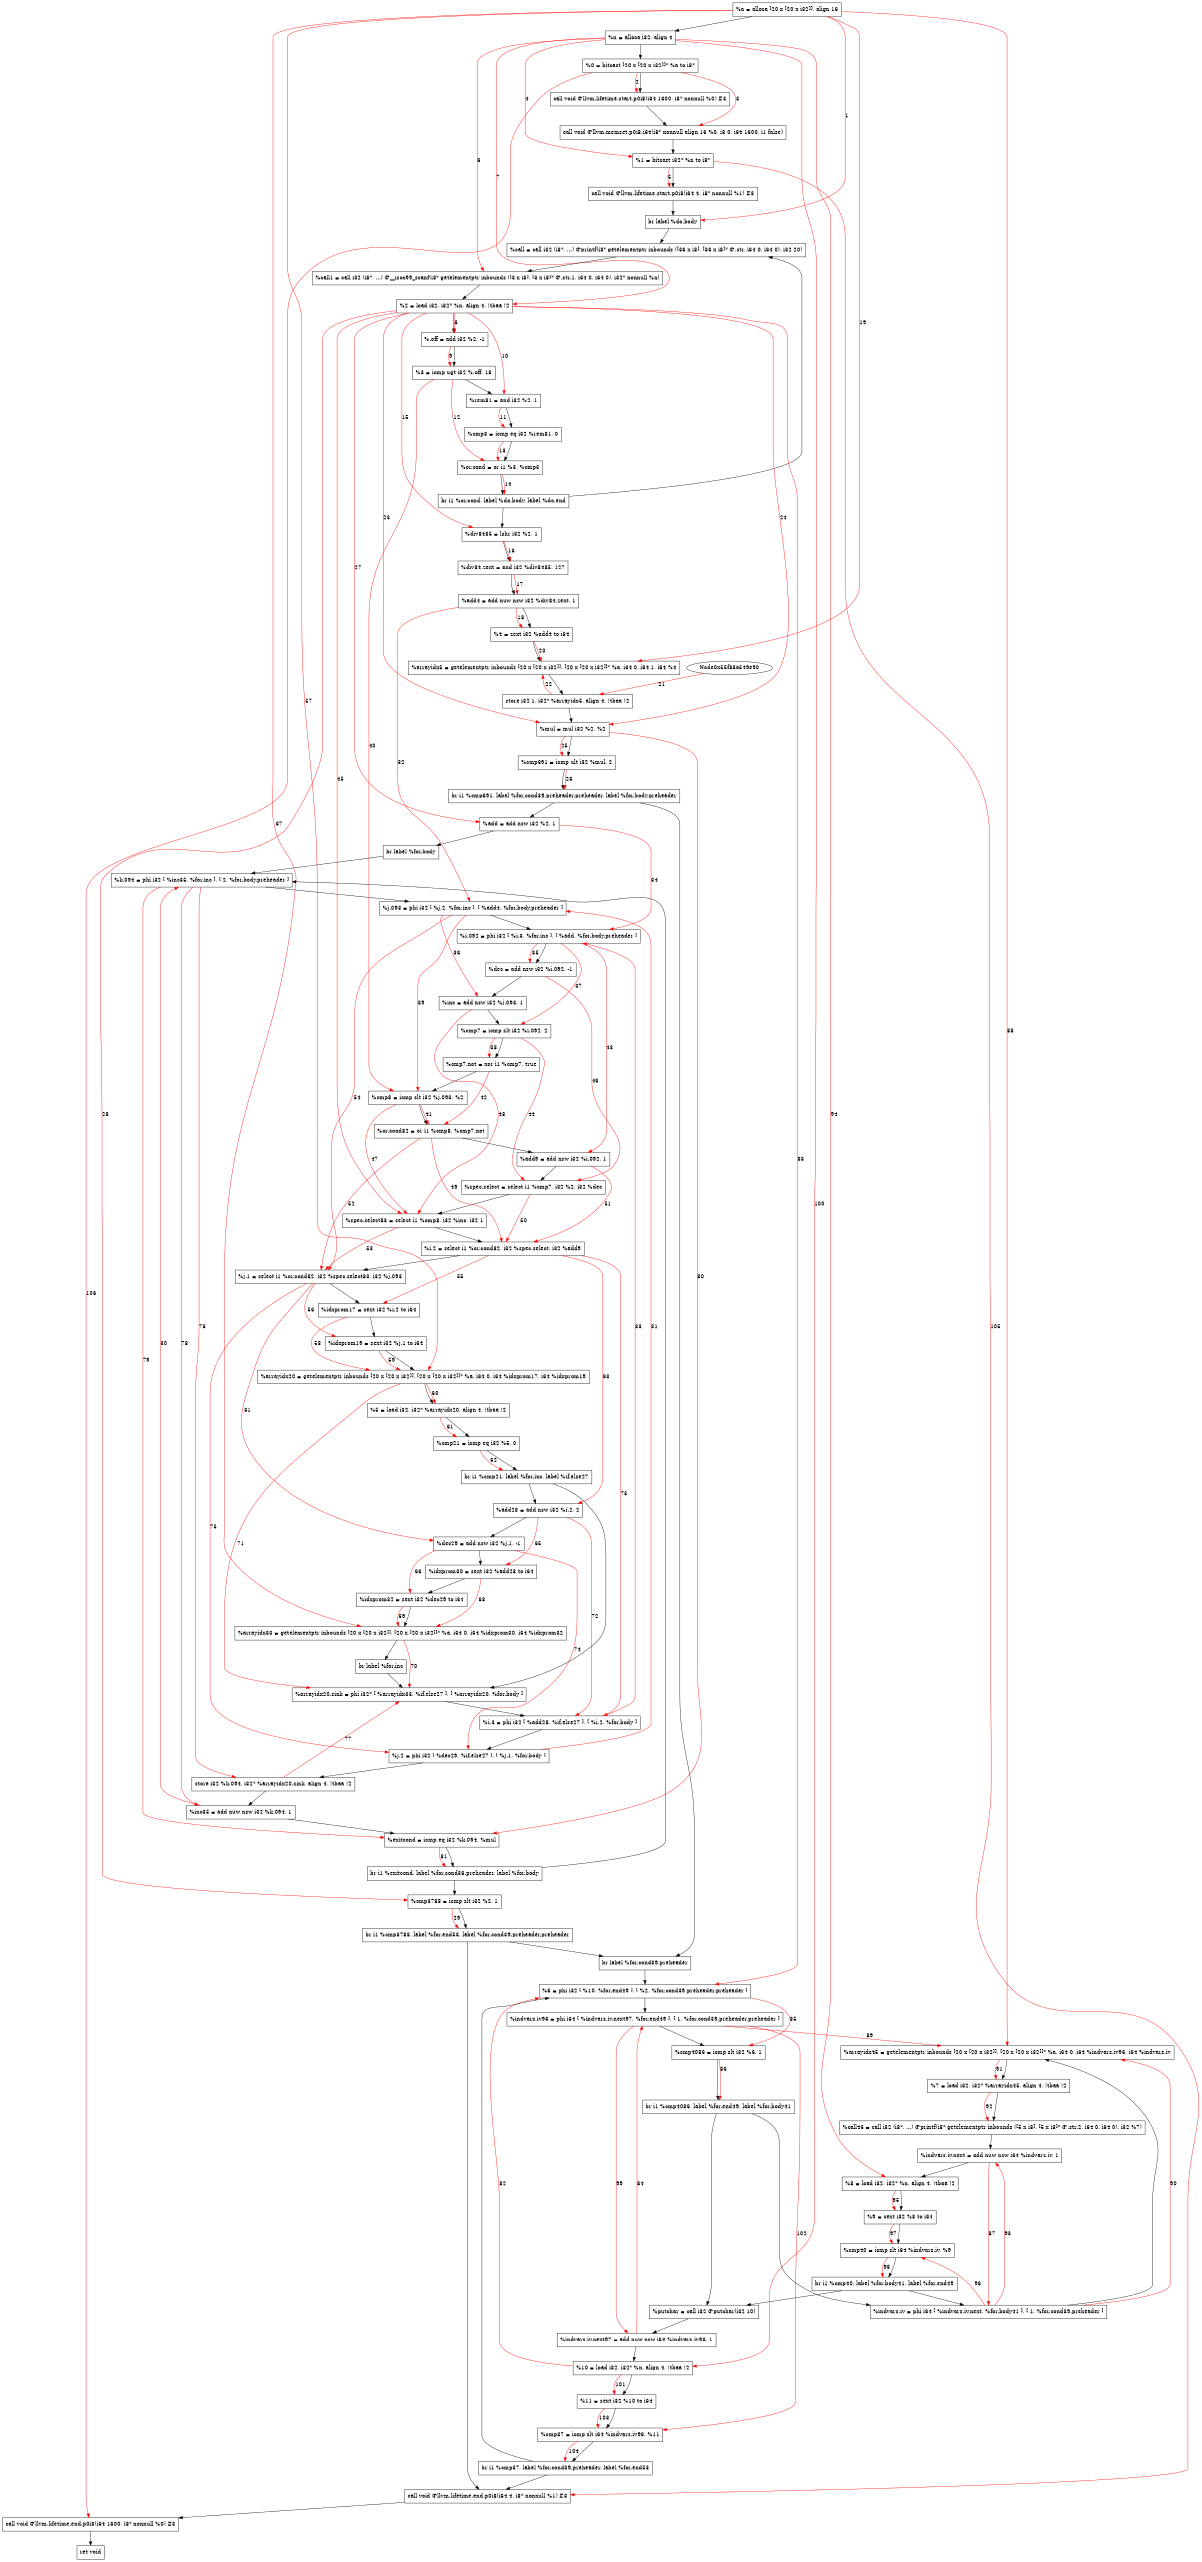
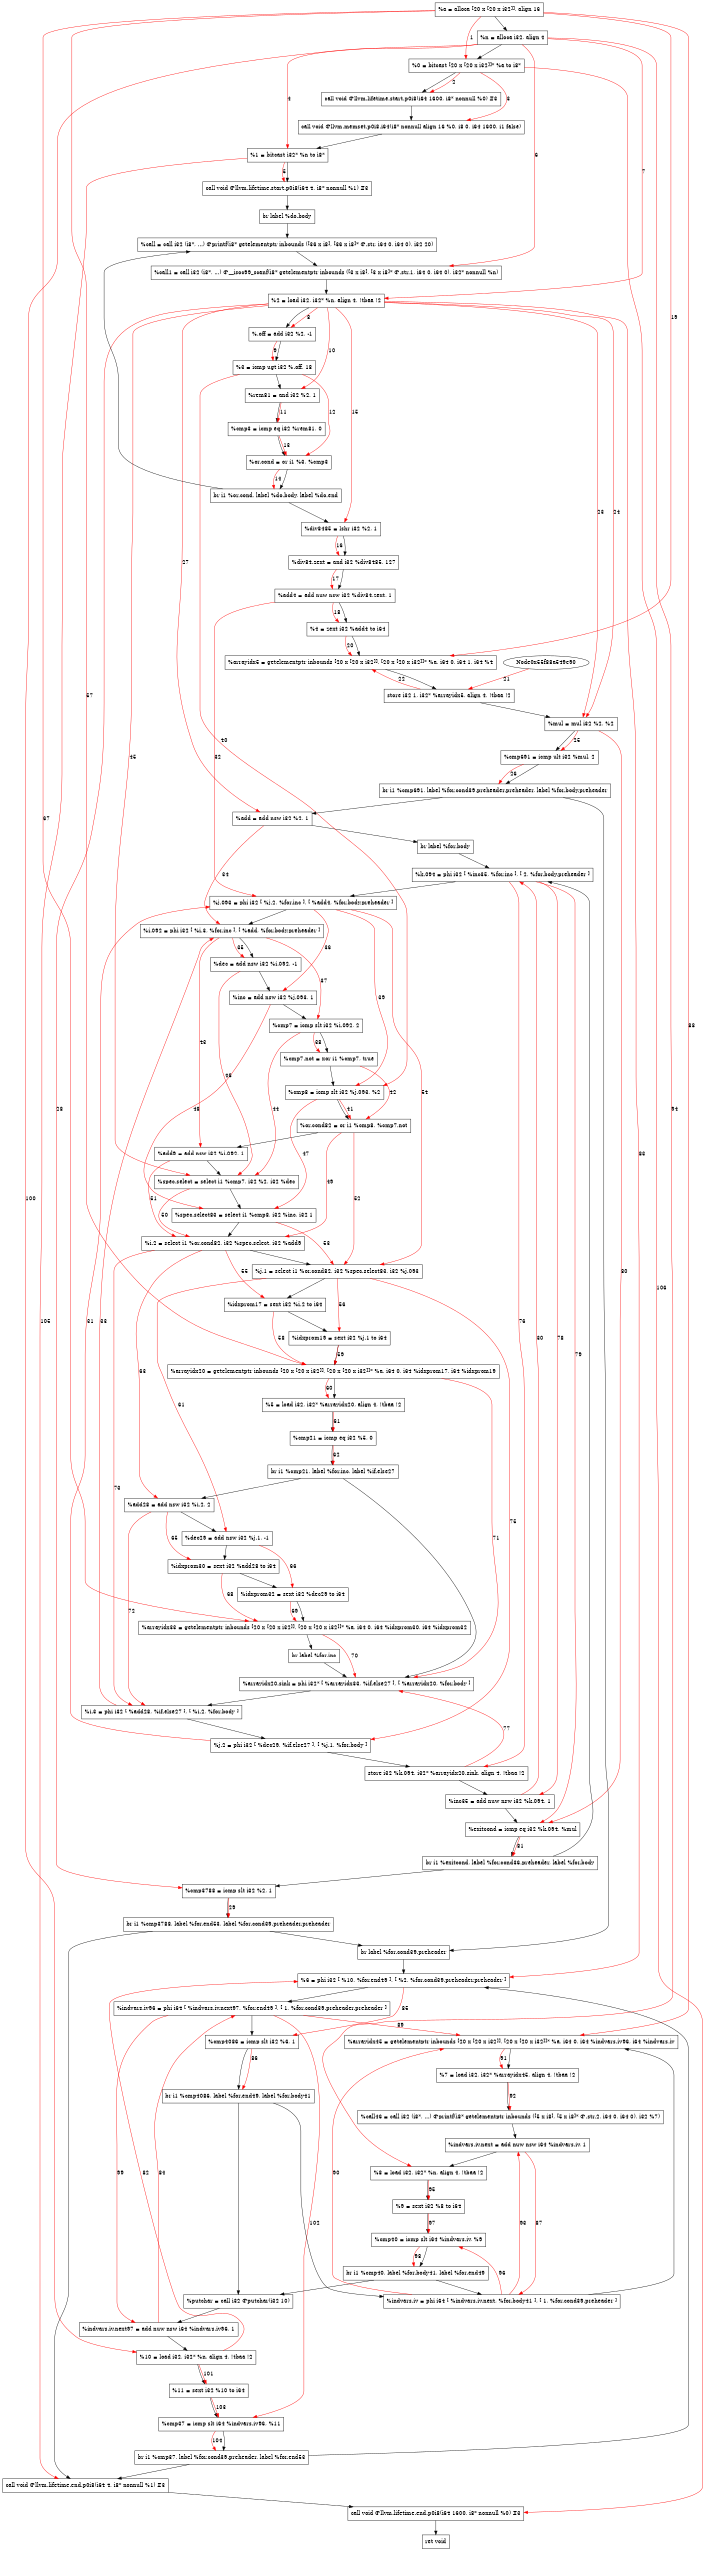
edge "%a = alloca [20 x [20 x i32]], align 16" -> "br label %do.body": now "%a = alloca [20 x [20 x i32]], align 16" -> "%0 = bitcast [20 x [20 x i32]]* %a to i8*"
edge "%2 = load i32, i32* %n, align 4, !tbaa !2" -> "%spec.select83 = select i1 %cmp8, i32 %inc, i32 1": now "%2 = load i32, i32* %n, align 4, !tbaa !2" -> "%spec.select = select i1 %cmp7, i32 %2, i32 %dec"
edge "%dec29 = add nsw i32 %j.1, -1" -> "%j.2 = phi i32 [ %dec29, %if.else27 ], [ %j.1, %for.body ]": removed, label "74"
